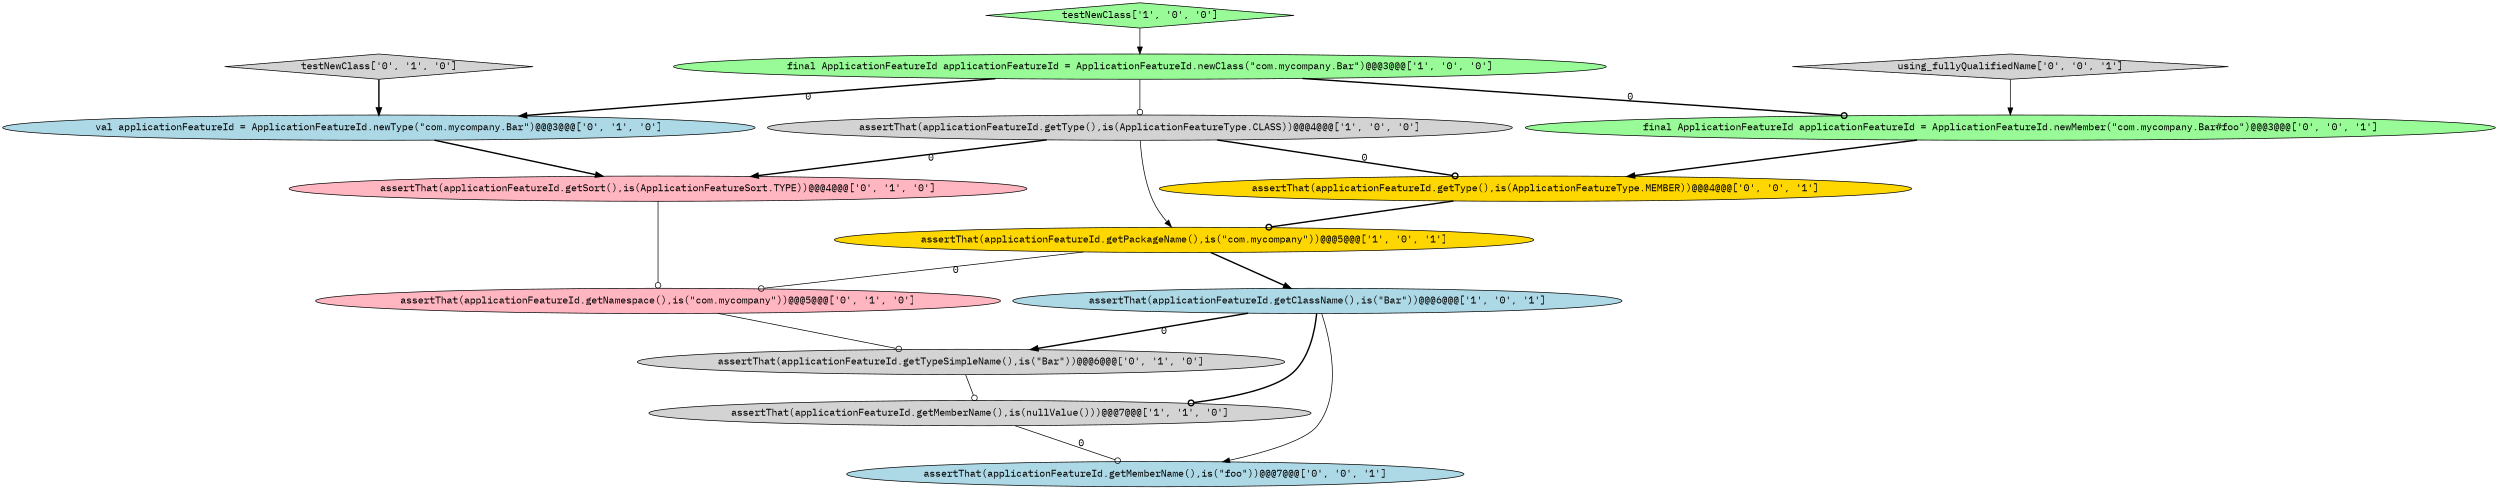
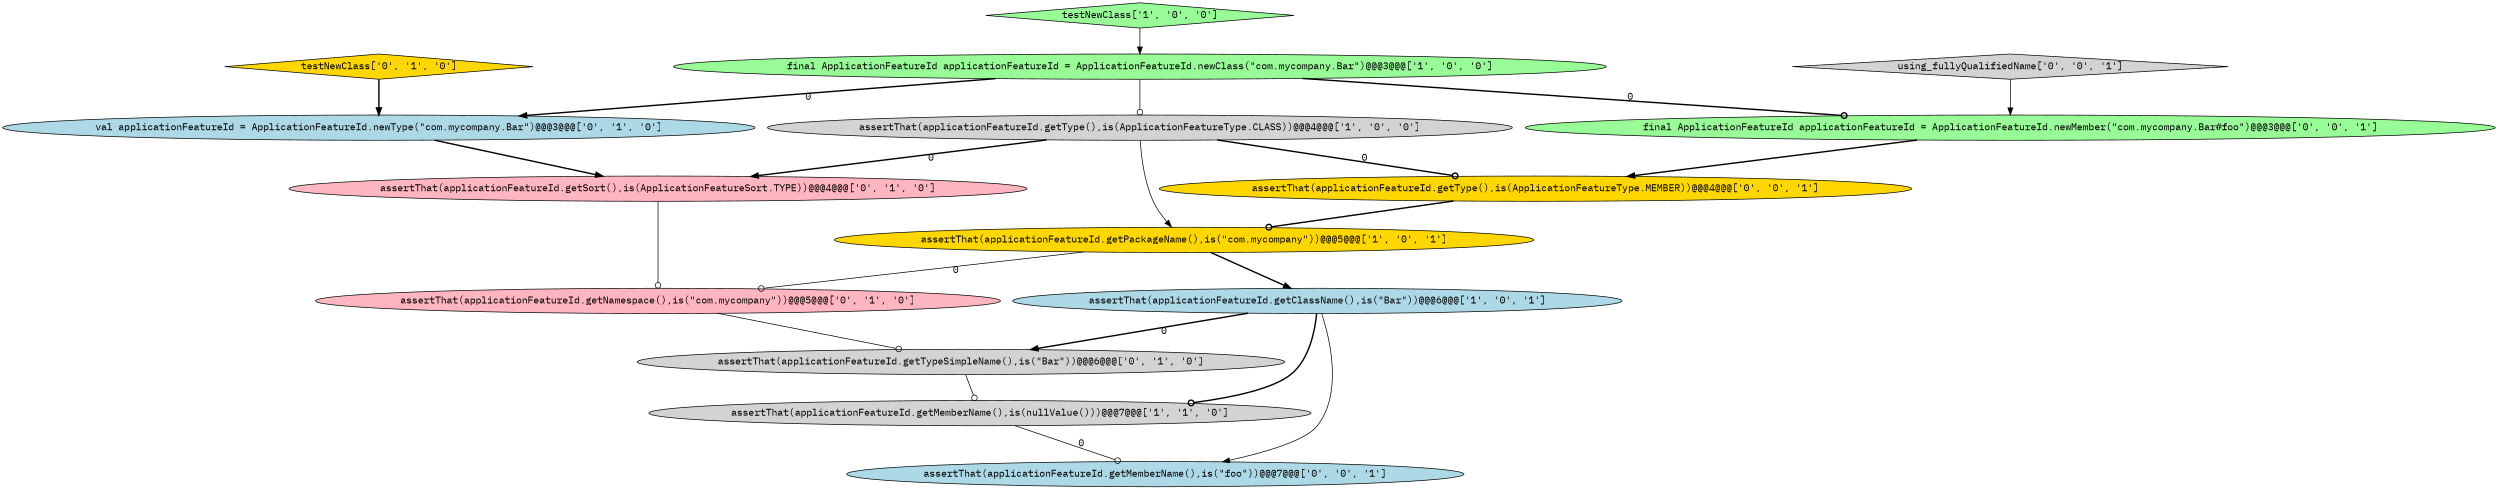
node "testNewClass['0', '1', '0']": fillcolor lightgrey -> gold
